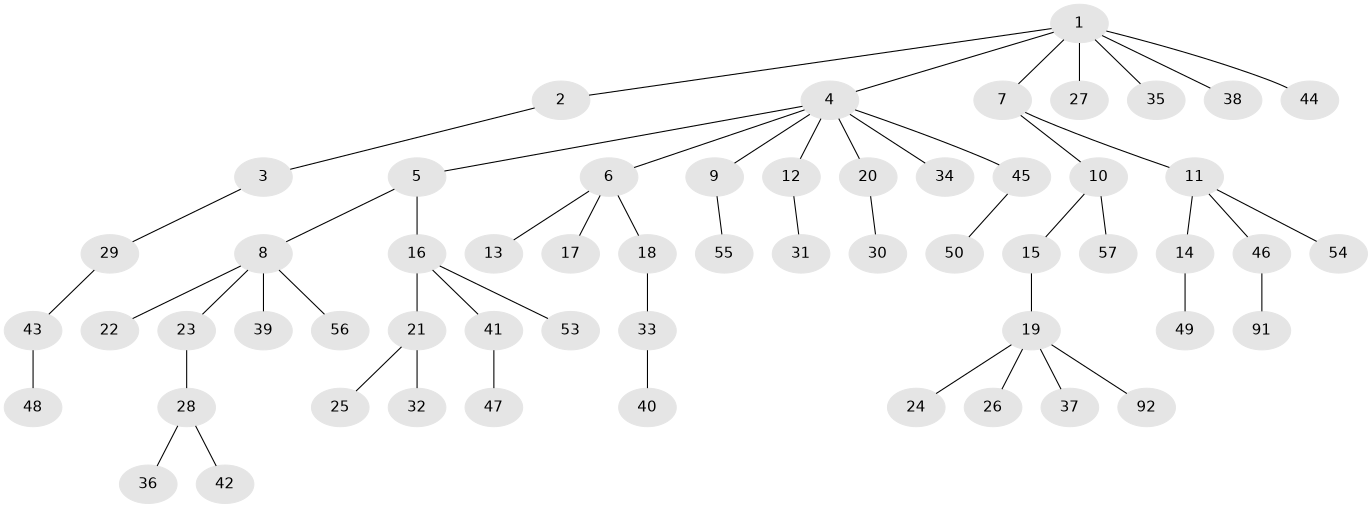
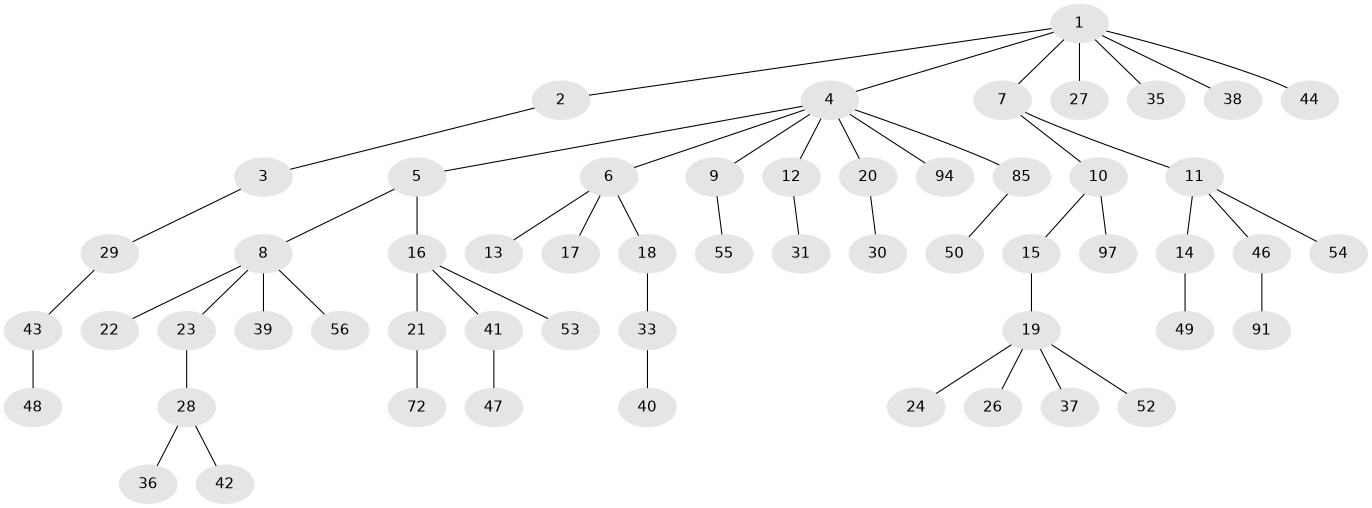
node "34": label "34" -> "94"
node "45": label "45" -> "85"
node "57": label "57" -> "97"
node "25": removed
node "32": label "32" -> "72"
node "92": label "92" -> "52"
